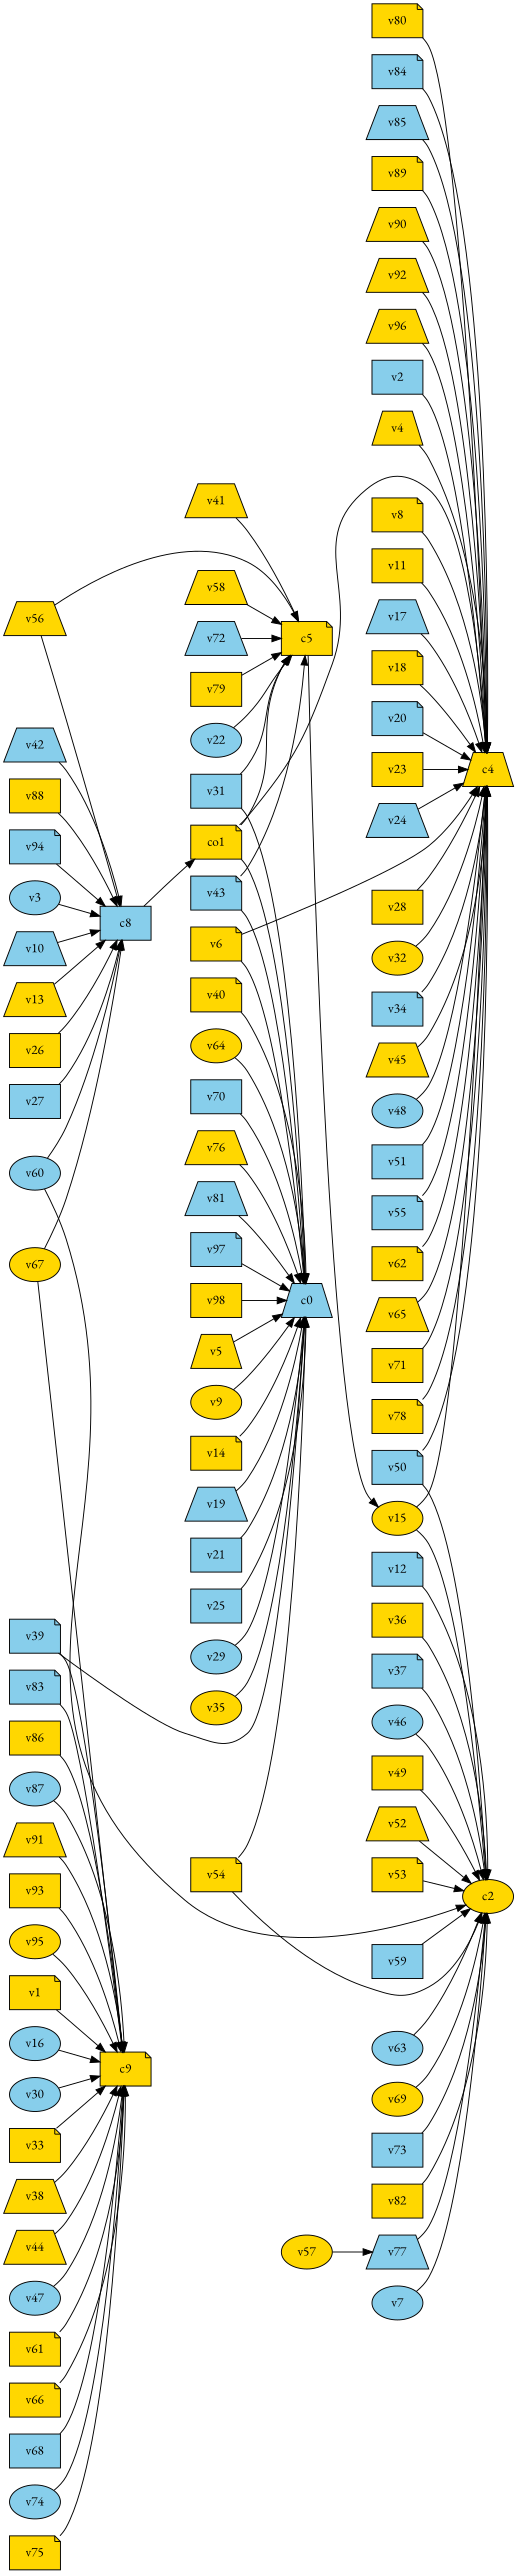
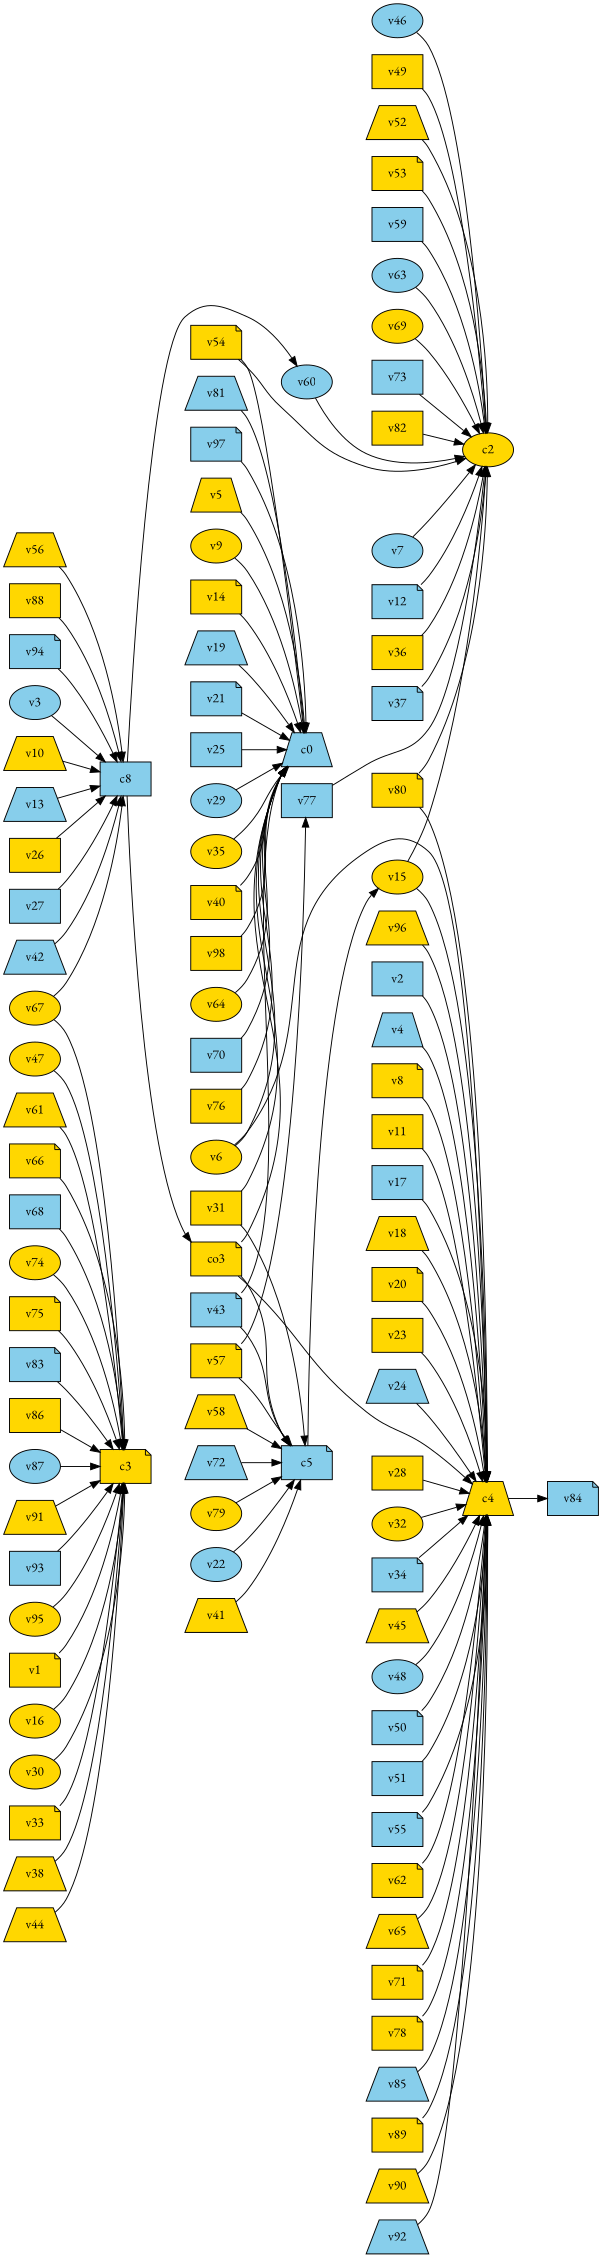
node "v92": fillcolor gold -> skyblue
edge "v84" -> "c4": reversed
node "v4": fillcolor gold -> skyblue
edge "v56" -> "c5": now "v57" -> "c5"
node "v17": shape trapezium -> box
node "c5": fillcolor gold -> skyblue
node "v18": shape note -> trapezium
node "v79": shape box -> ellipse
node "v20": fillcolor skyblue -> gold
node "v31": fillcolor skyblue -> gold
node "co1": label "co1" -> "co3"
node "v6": shape note -> ellipse
node "v10": fillcolor skyblue -> gold
node "v13": fillcolor gold -> skyblue
edge "v60" -> "c8": reversed
node "v76": shape trapezium -> box
node "v71": shape box -> note
node "v21": shape box -> note
node "v39": removed
edge "v50" -> "c2": now "v80" -> "c2"
node "v93": fillcolor gold -> skyblue
node "v16": fillcolor skyblue -> gold
node "c9": label "c9" -> "c3"
node "v30": fillcolor skyblue -> gold
node "v57": shape ellipse -> note
node "v77": shape trapezium -> box
node "v47": fillcolor skyblue -> gold
node "v61": shape note -> trapezium
node "v74": fillcolor skyblue -> gold
